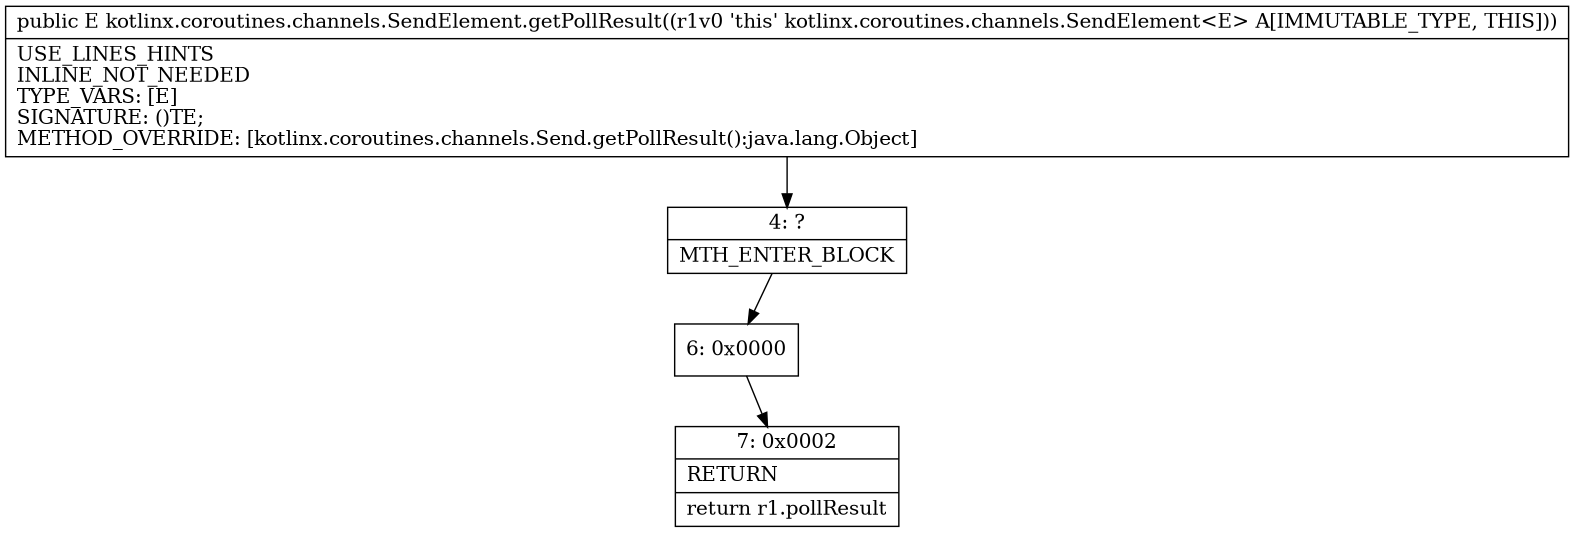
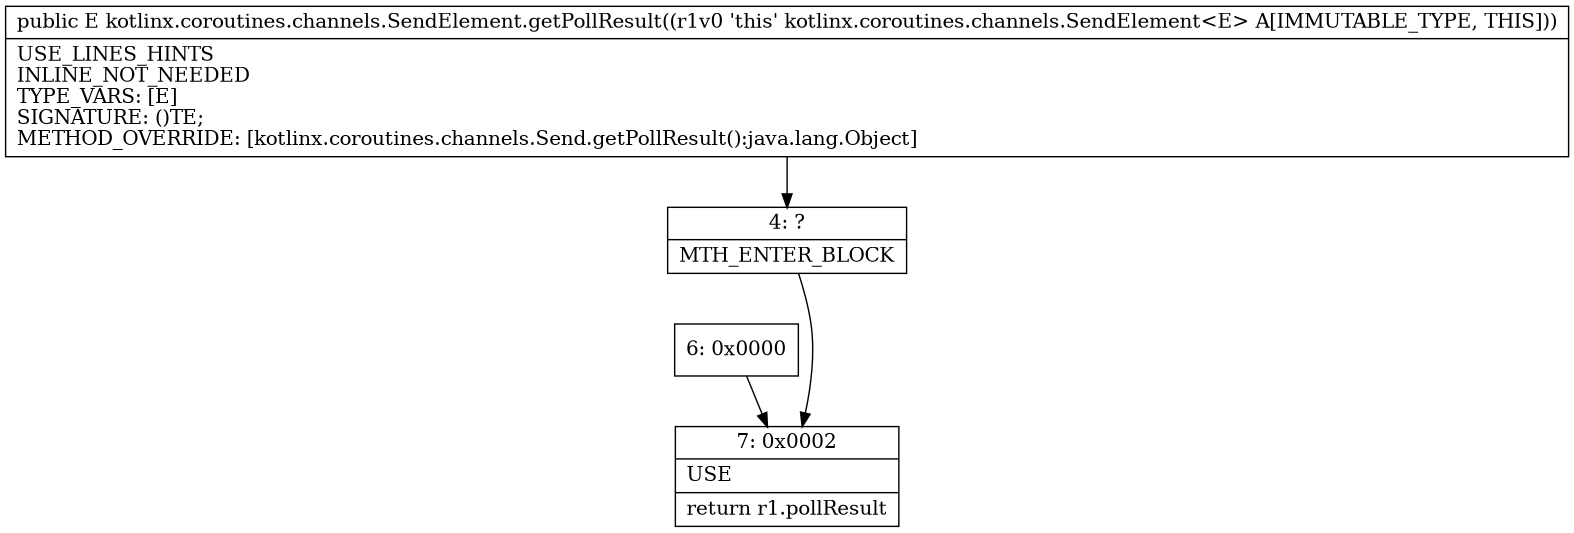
edge "4: ?" -> "6: 0x0000": now "4: ?" -> "7: 0x0002"
node "7: 0x0002": text "RETURN" -> "USE"
